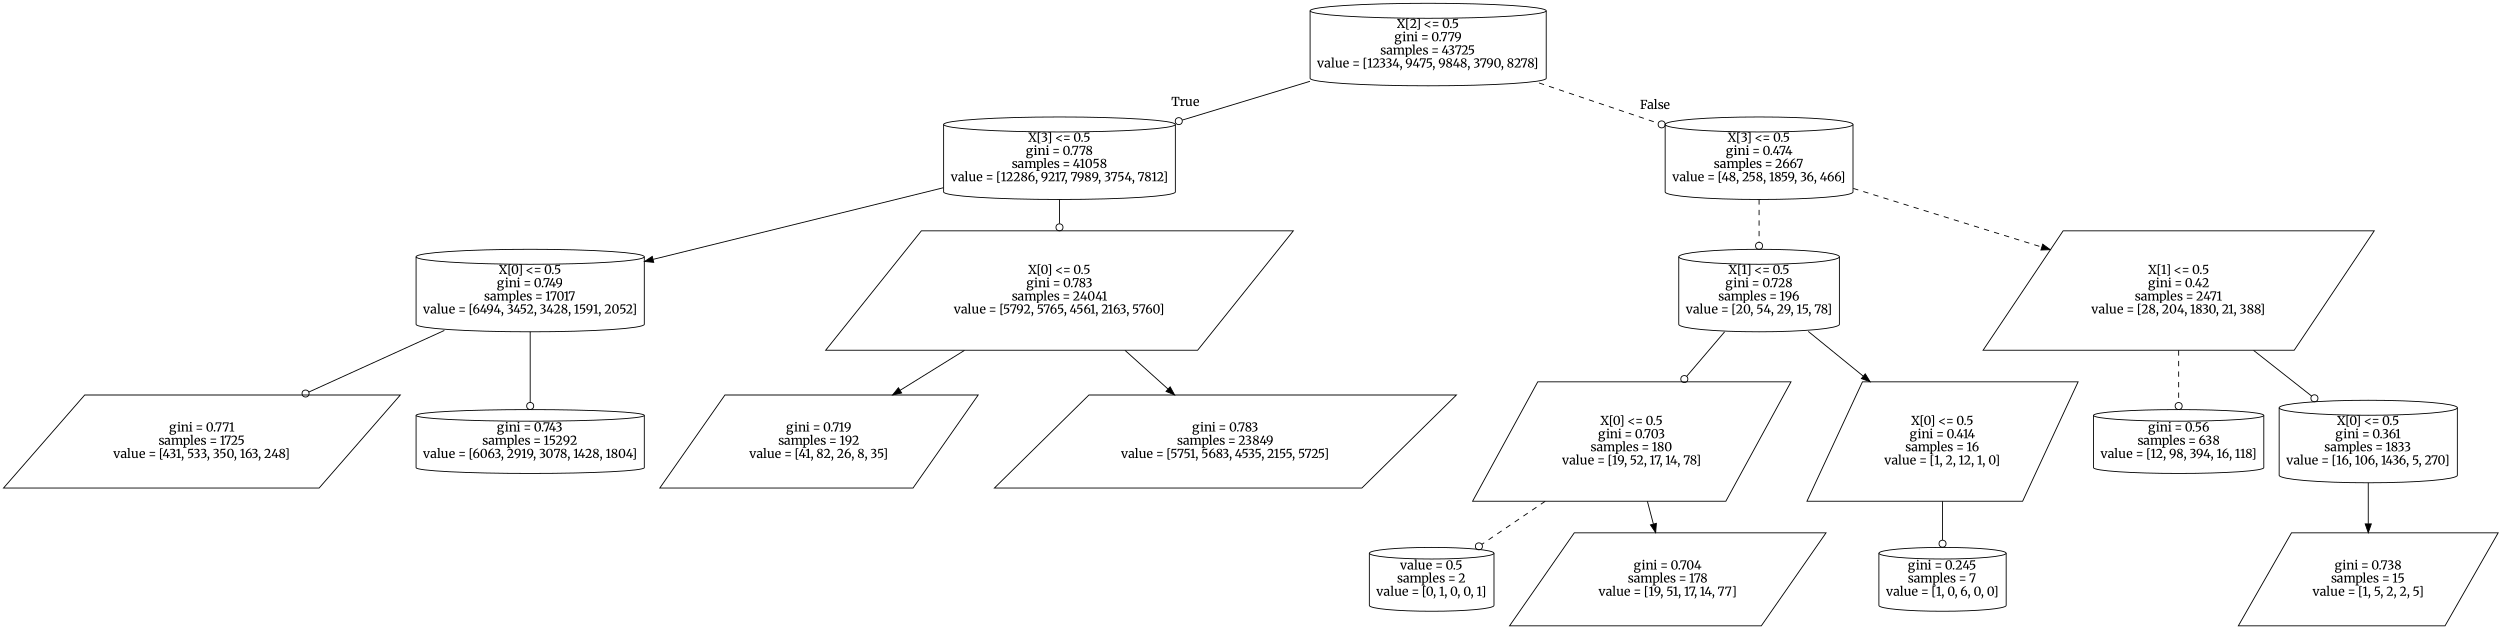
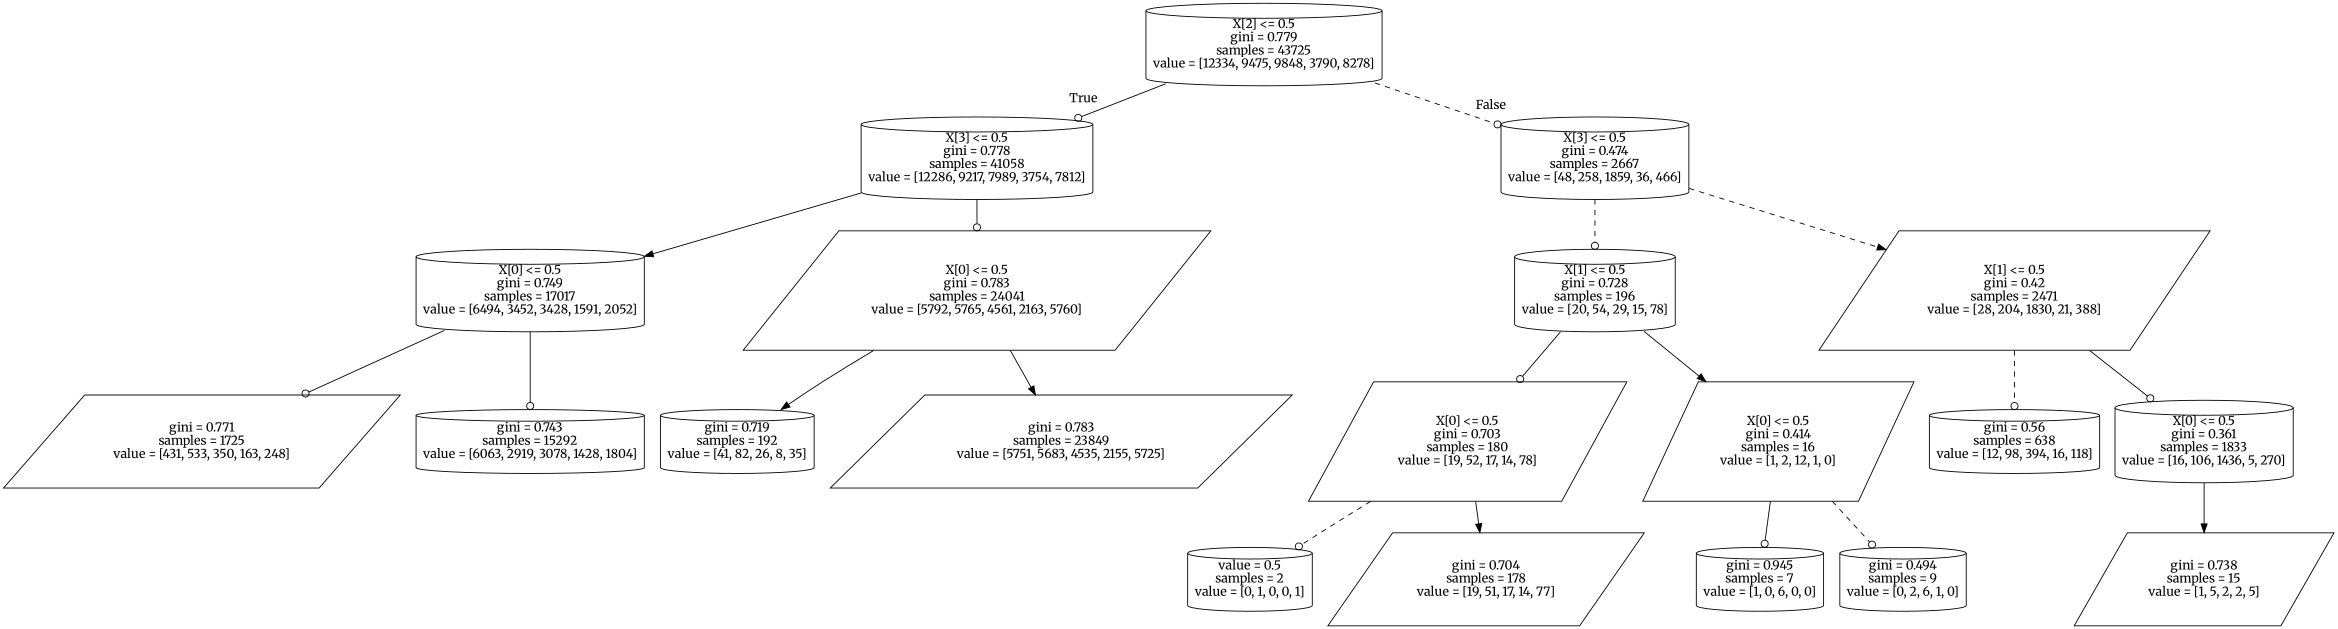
node "gini = 0.719 samples = 192 value = [41, 82, 26, 8, 35]": shape parallelogram -> cylinder
node "gini = 0.494 samples = 9 value = [0, 2, 6, 1, 0]": added
node "gini = 0.245 samples = 7 value = [1, 0, 6, 0, 0]": label "gini = 0.245 samples = 7 value = [1, 0, 6, 0, 0]" -> "gini = 0.945 samples = 7 value = [1, 0, 6, 0, 0]"
